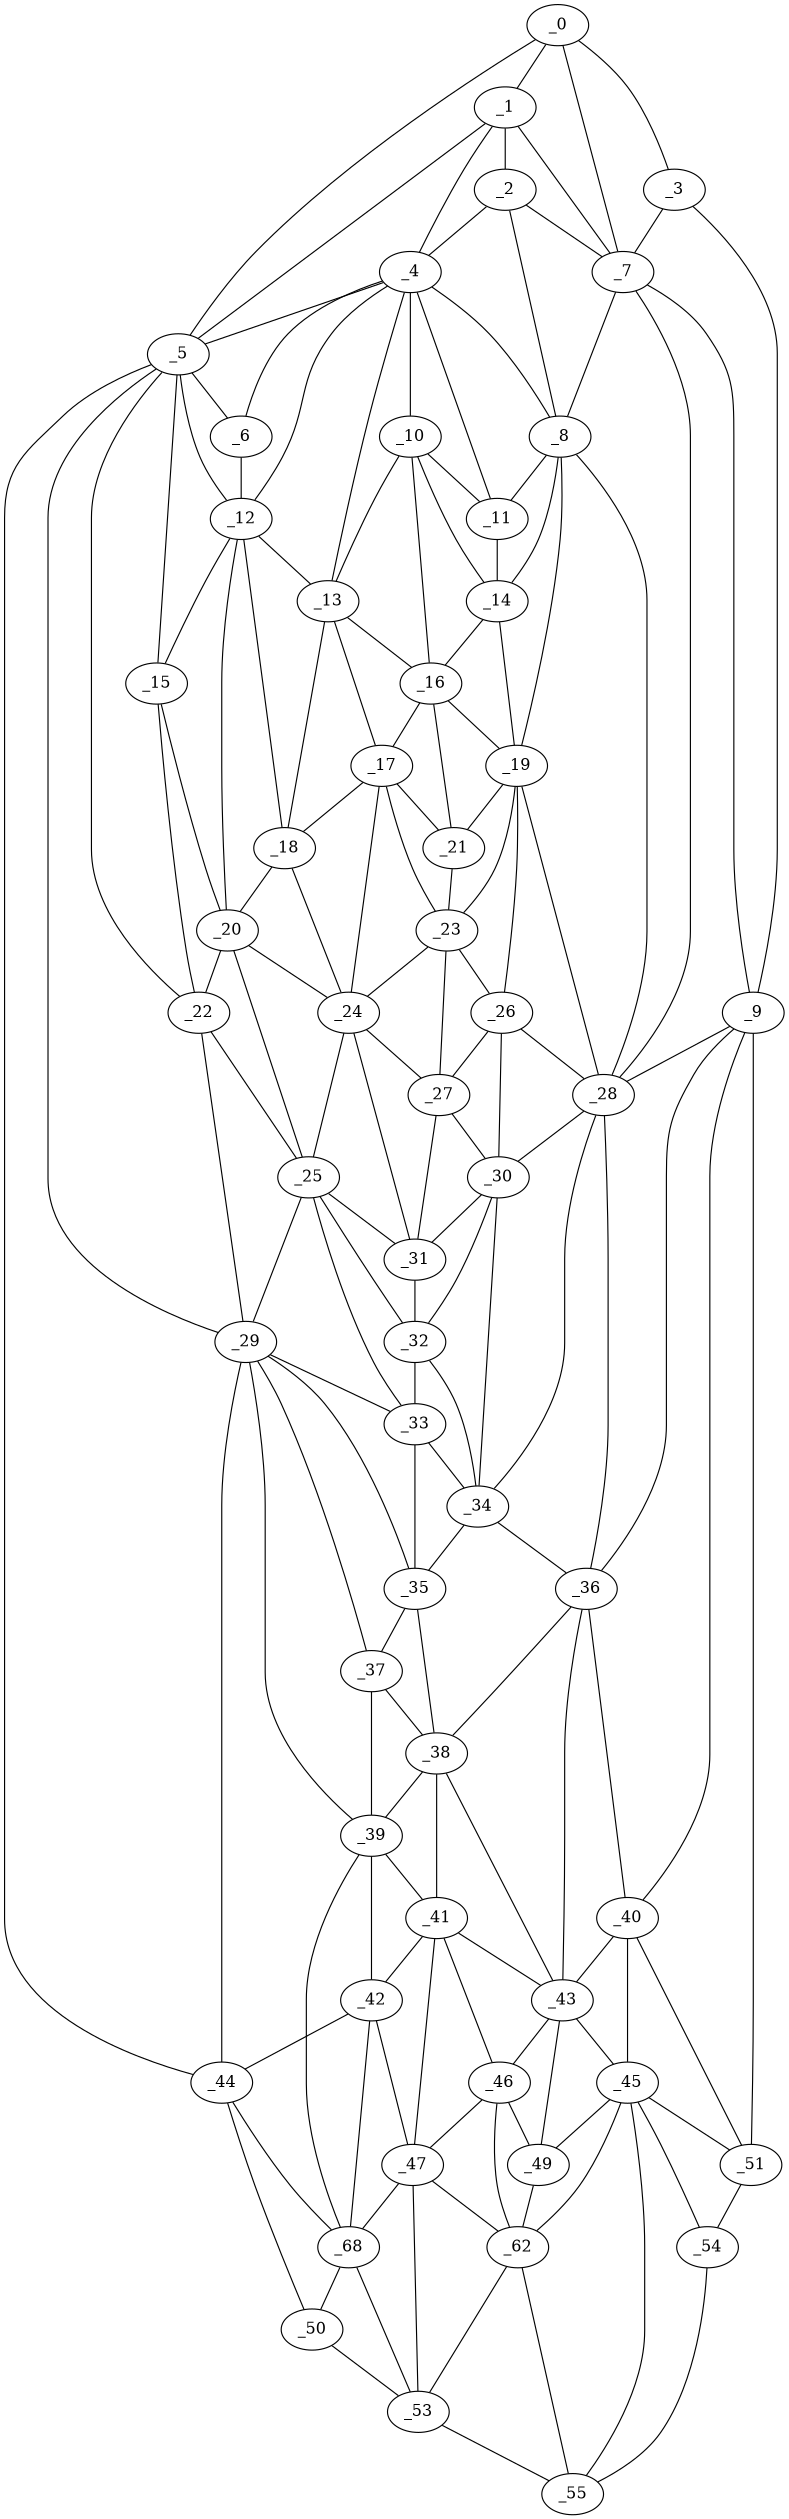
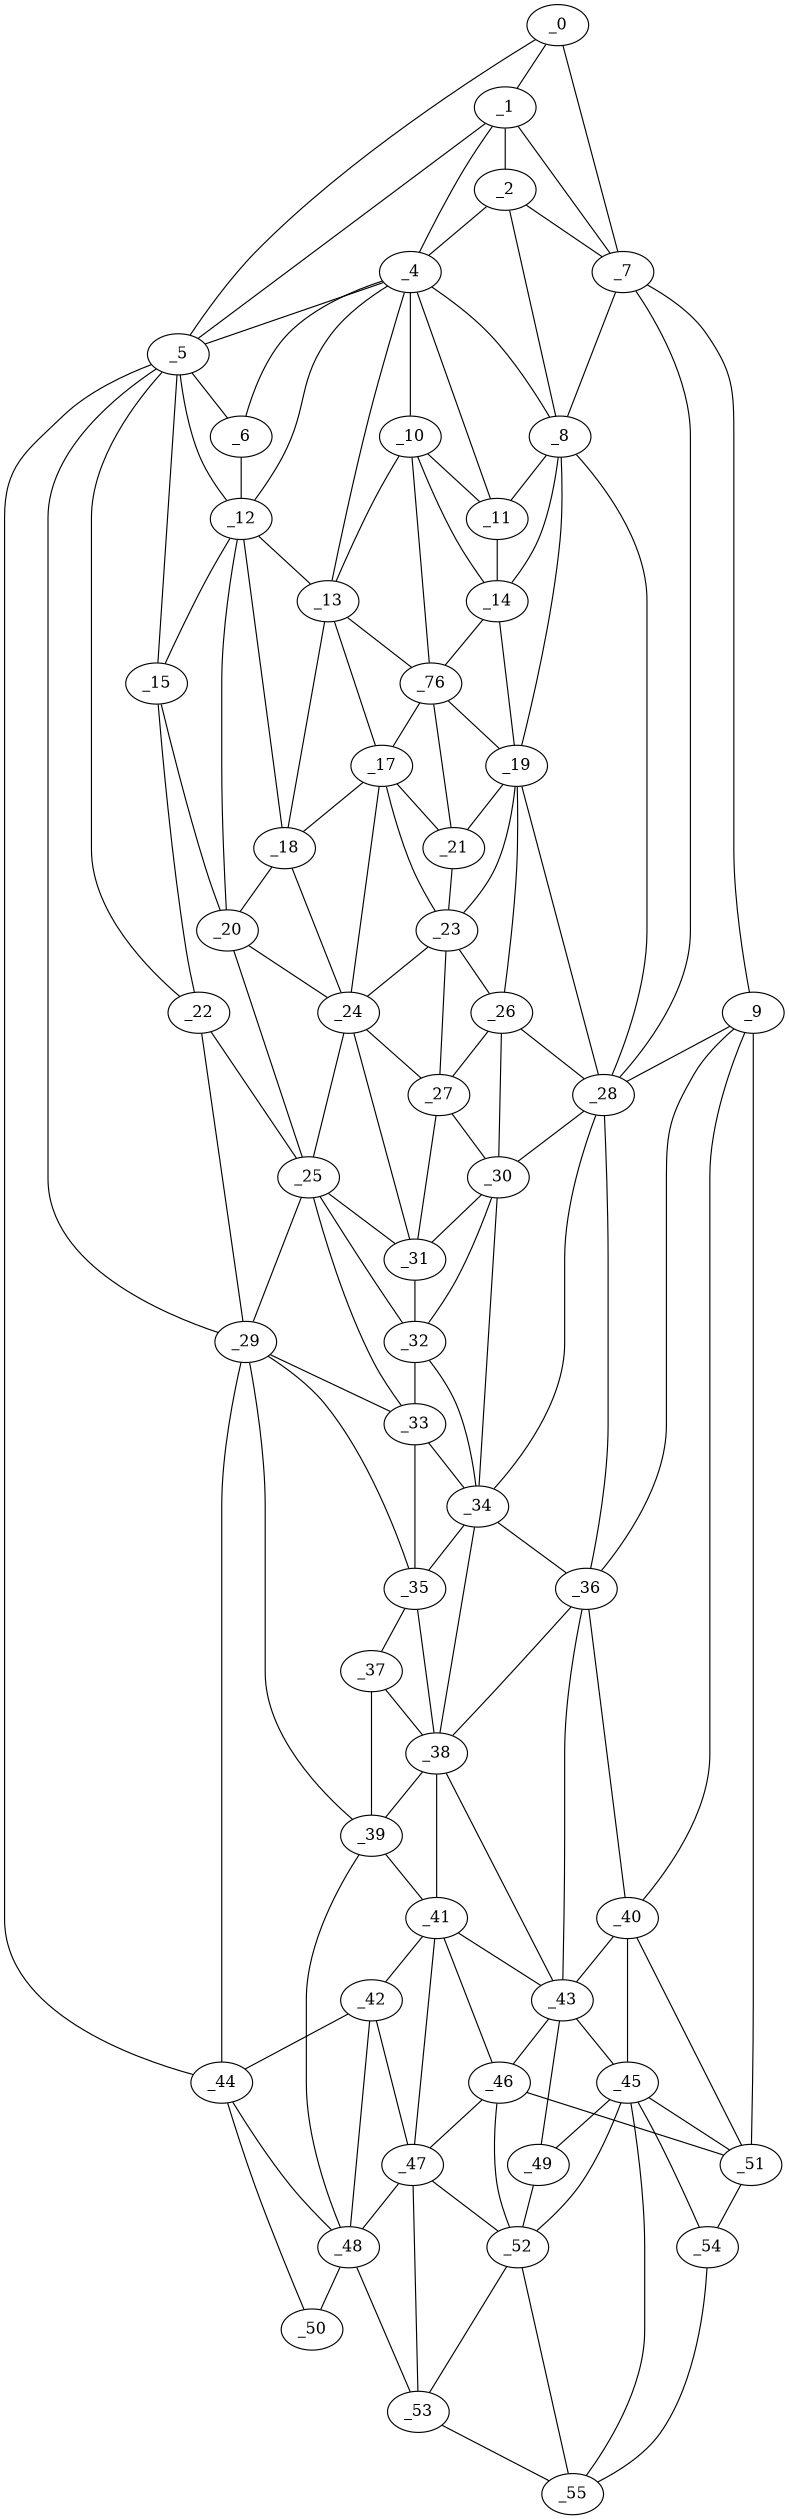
node "_3": removed
node "_16": label "_16" -> "_76"
edge "_20" -- "_22": removed
edge "_29" -- "_37": removed
edge "_34" -- "_38": added
edge "_39" -- "_42": removed
edge "_46" -- "_49": now "_46" -- "_51"
node "_68": label "_68" -> "_48"
node "_62": label "_62" -> "_52"
edge "_50" -- "_53": removed
